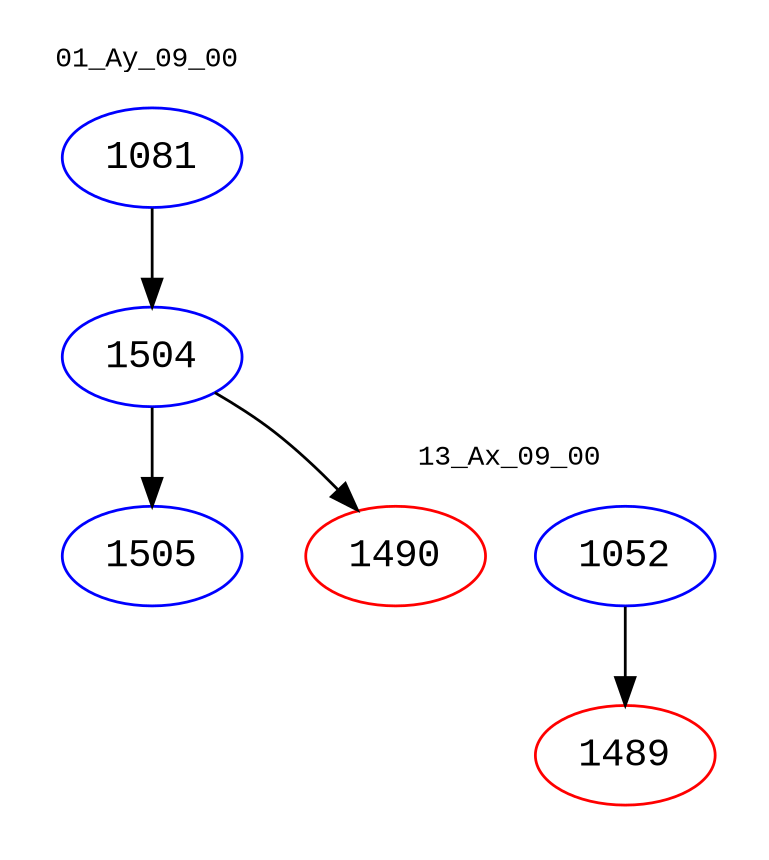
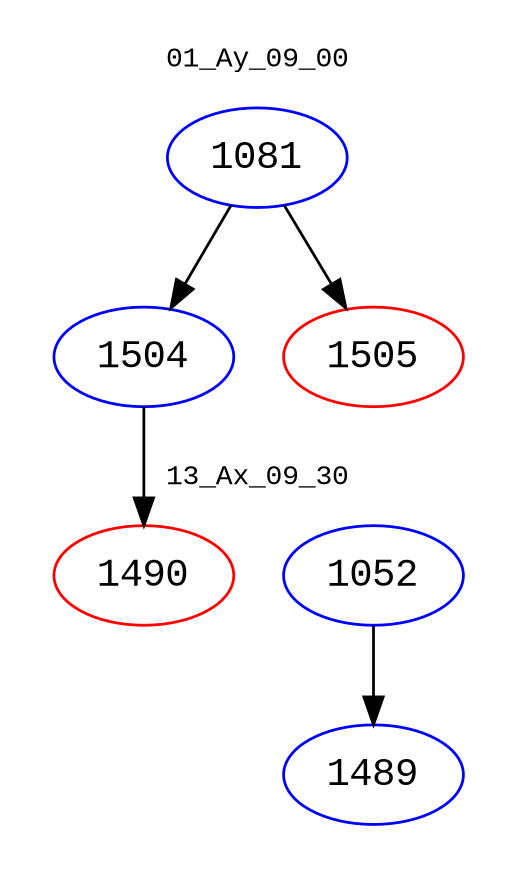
edge "1504" -> "1505": now "1081" -> "1505"
cluster "13_Ax_09_00": label "13_Ax_09_00" -> "13_Ax_09_30"
node "1505": color blue -> red
node "1489": color red -> blue
